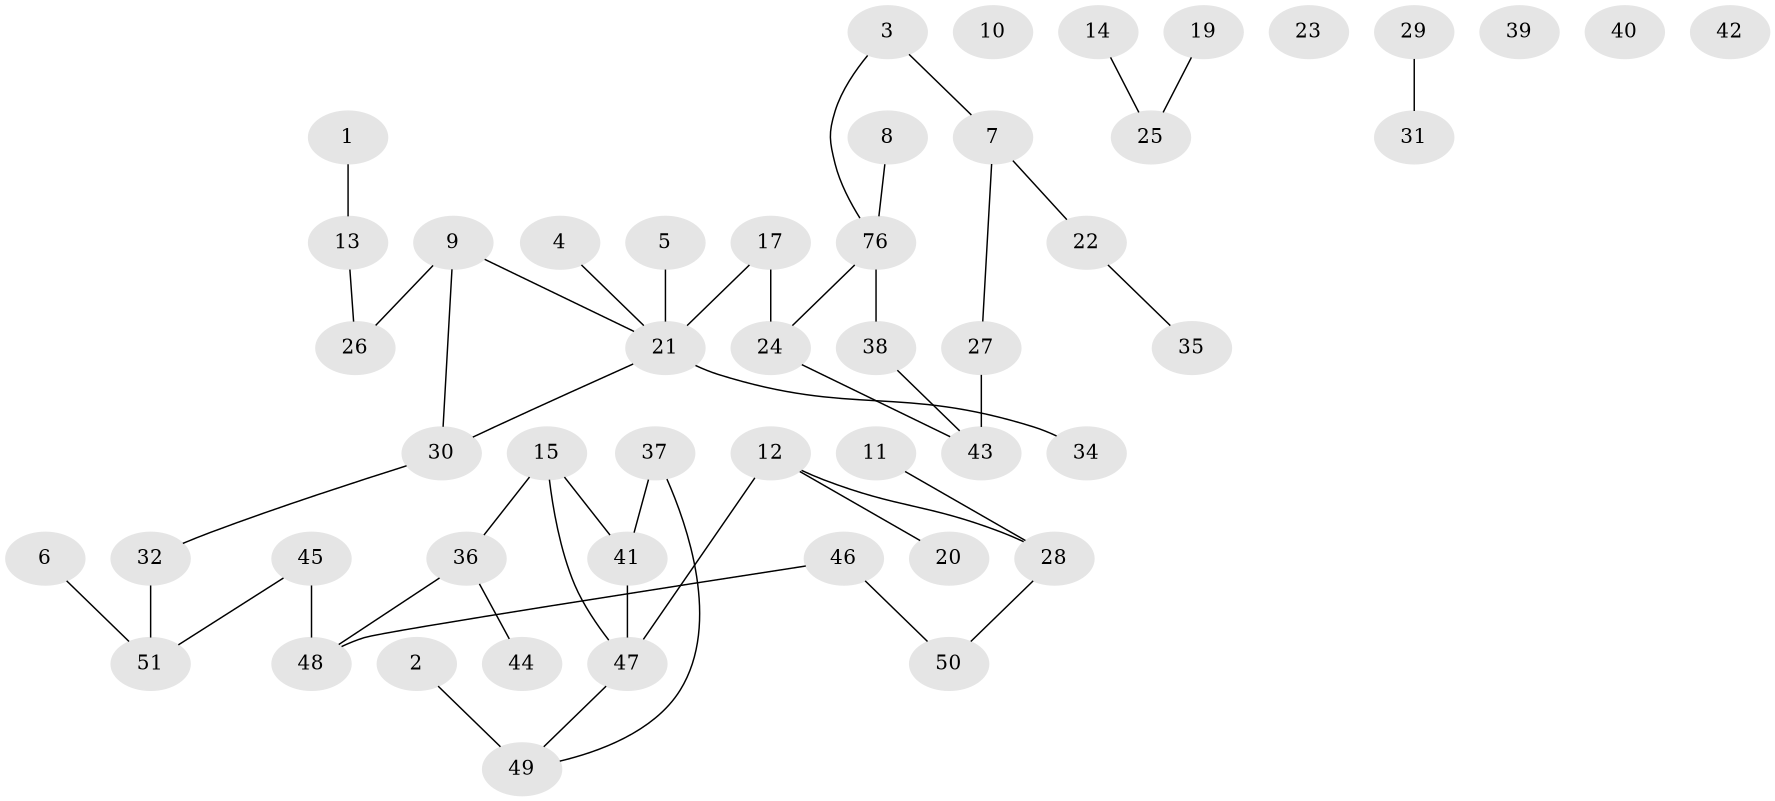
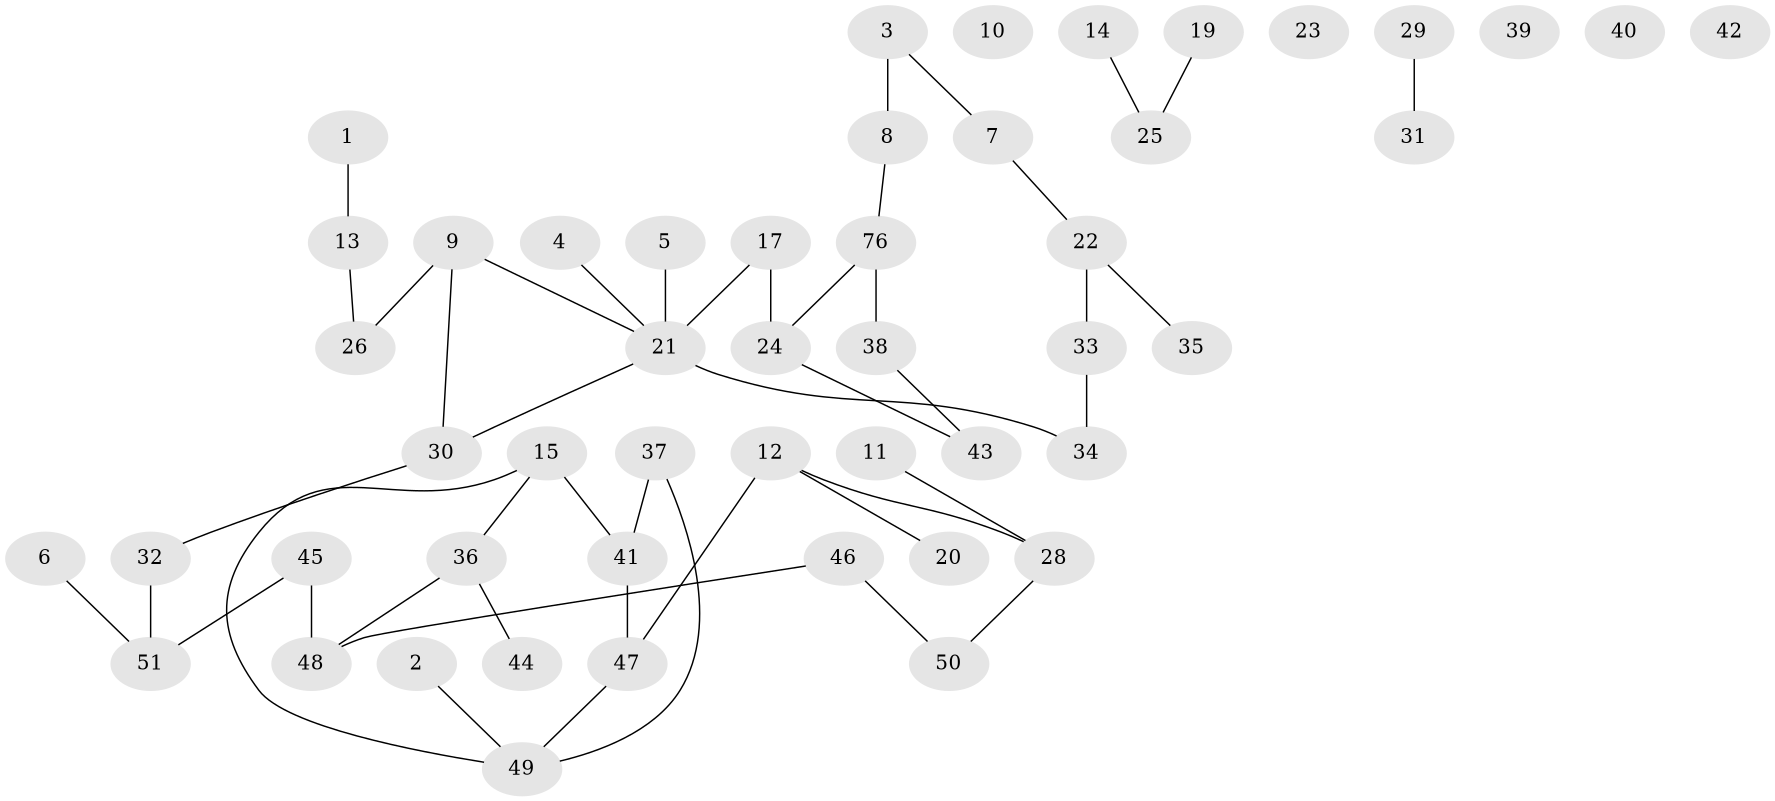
edge "3" -- "76": now "3" -- "8"
node "27": removed
node "33": added
edge "15" -- "47": now "15" -- "49"
